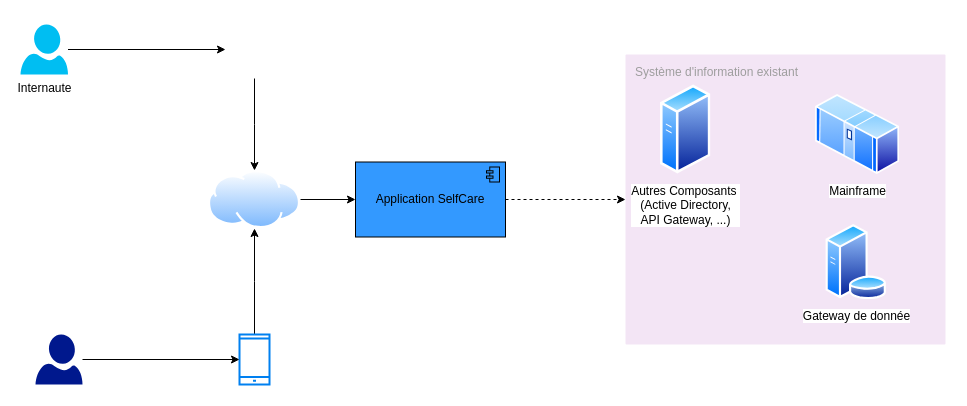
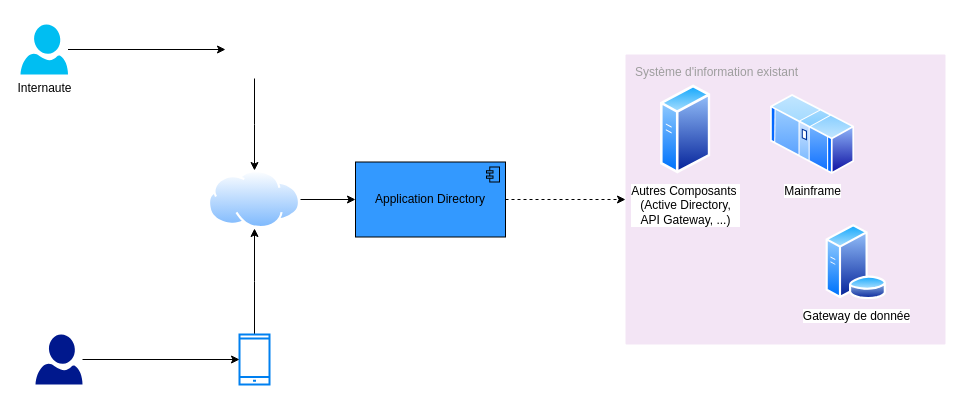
node "Mainframe": moved (858, 135) -> (813, 135)
node "Application SelfCare": label "Application SelfCare" -> "Application Directory"
